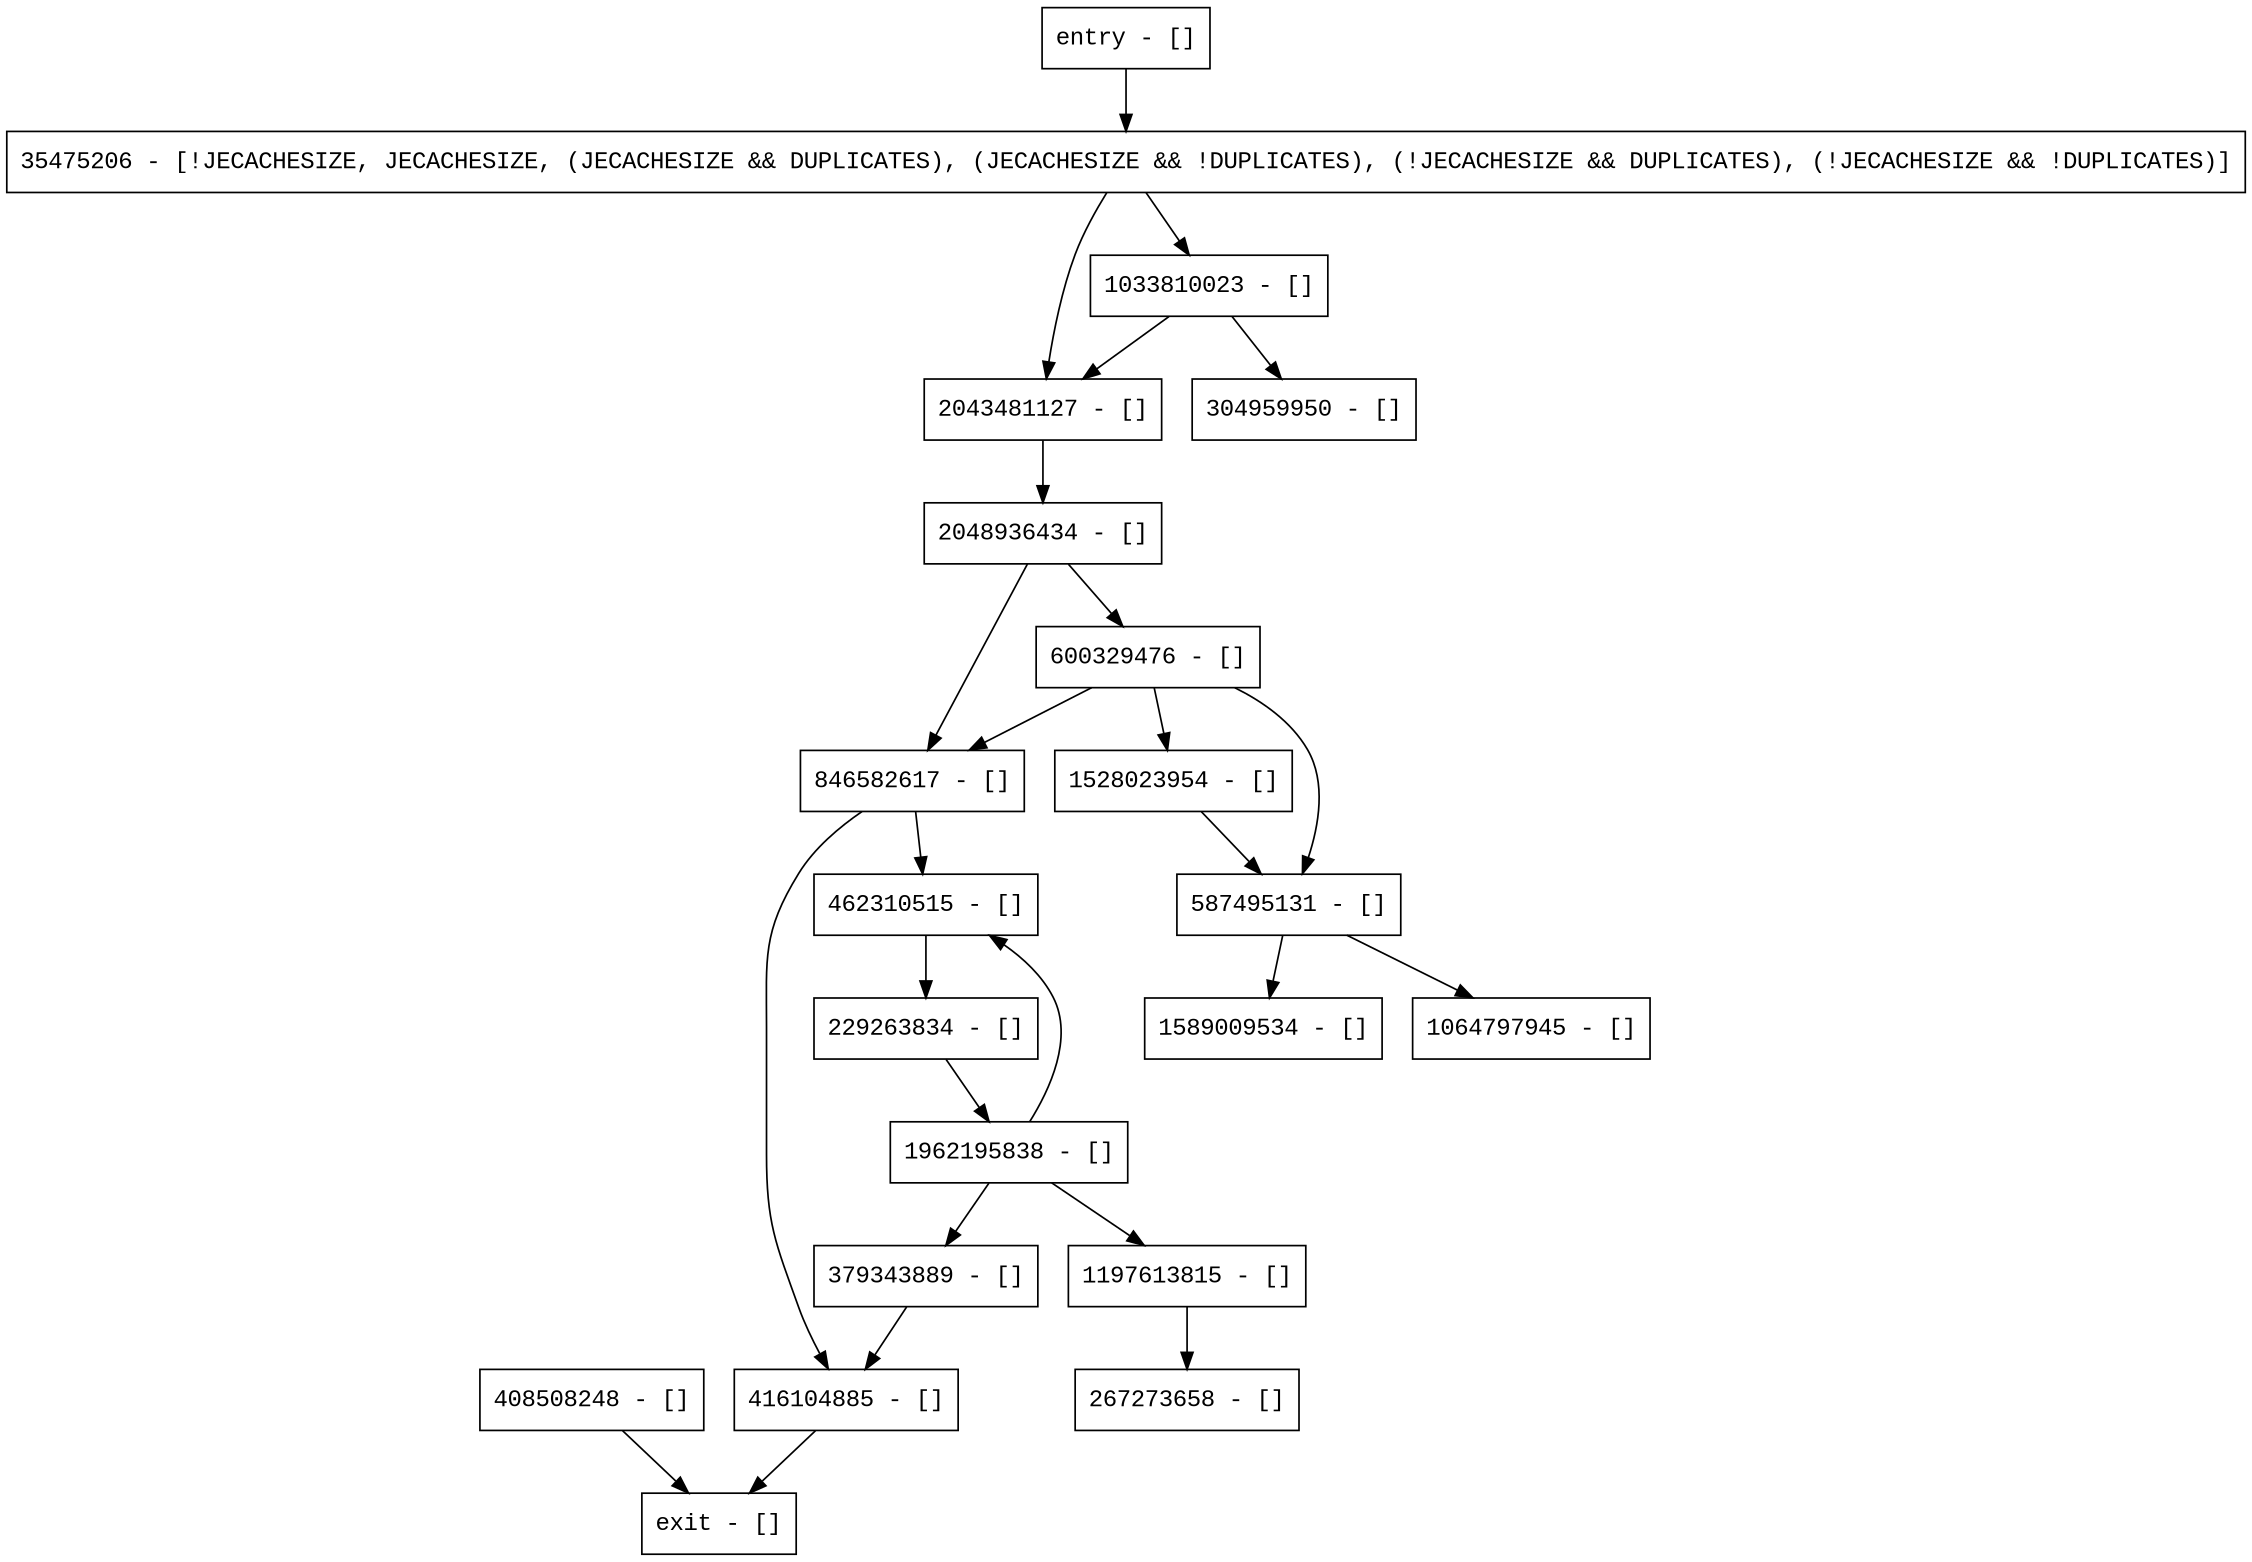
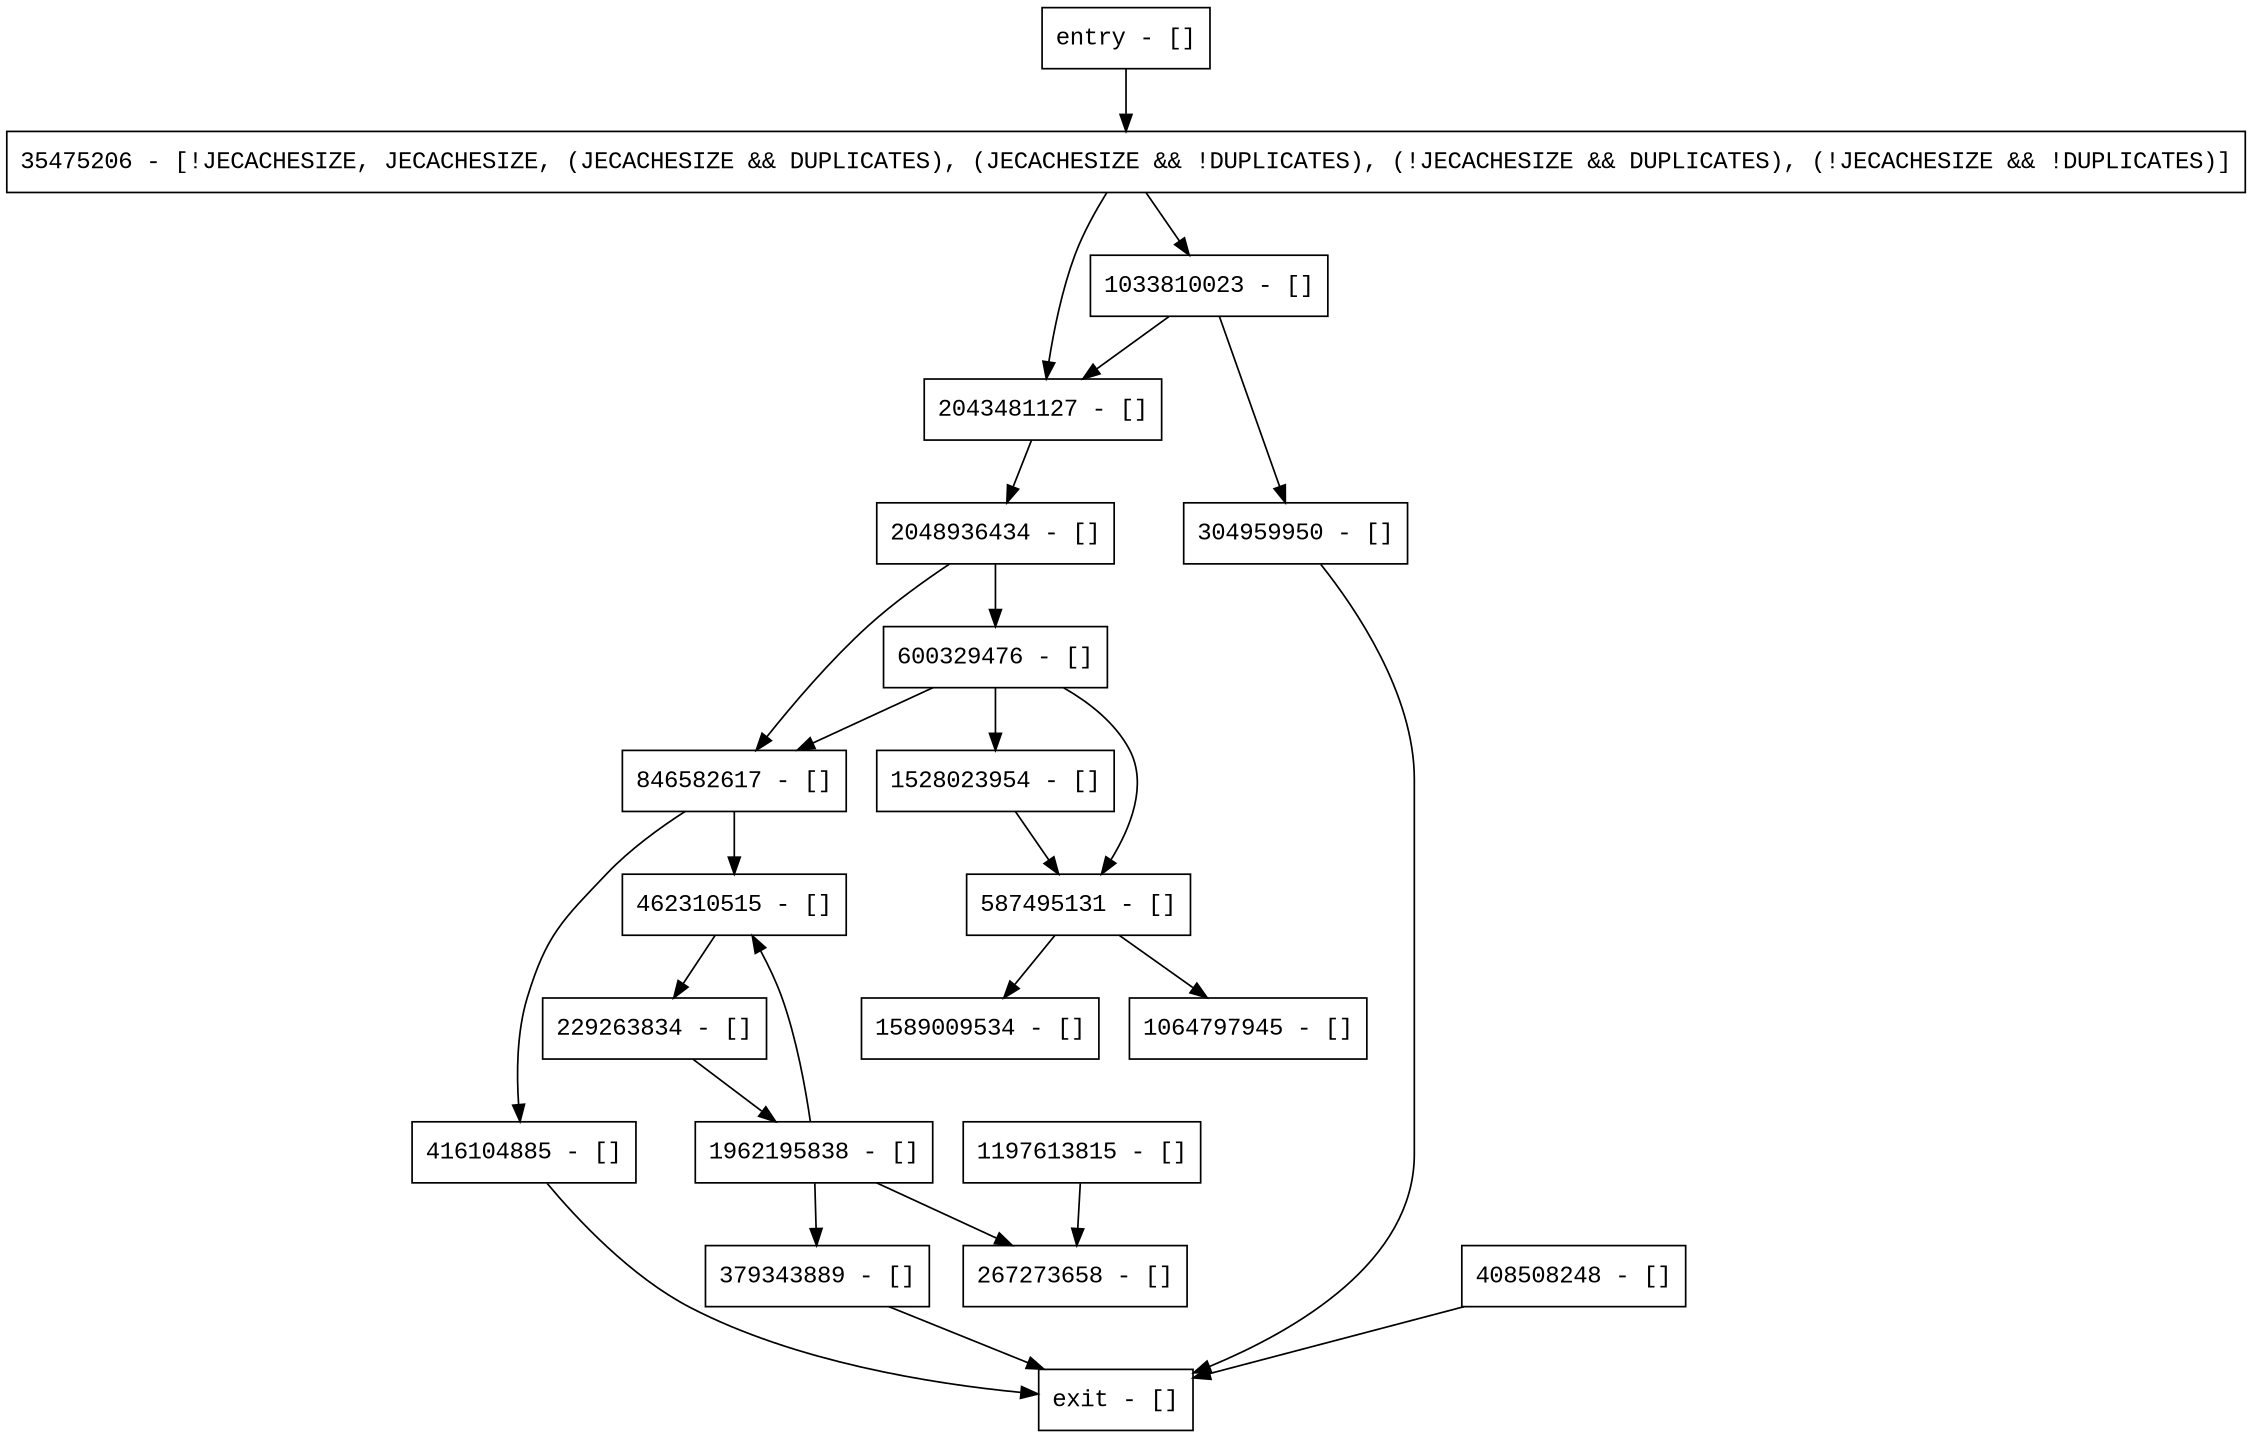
edge "304959950 - []" -> "exit - []": added
edge "1962195838 - []" -> "1197613815 - []": now "1962195838 - []" -> "267273658 - []"
edge "379343889 - []" -> "416104885 - []": now "379343889 - []" -> "exit - []"
